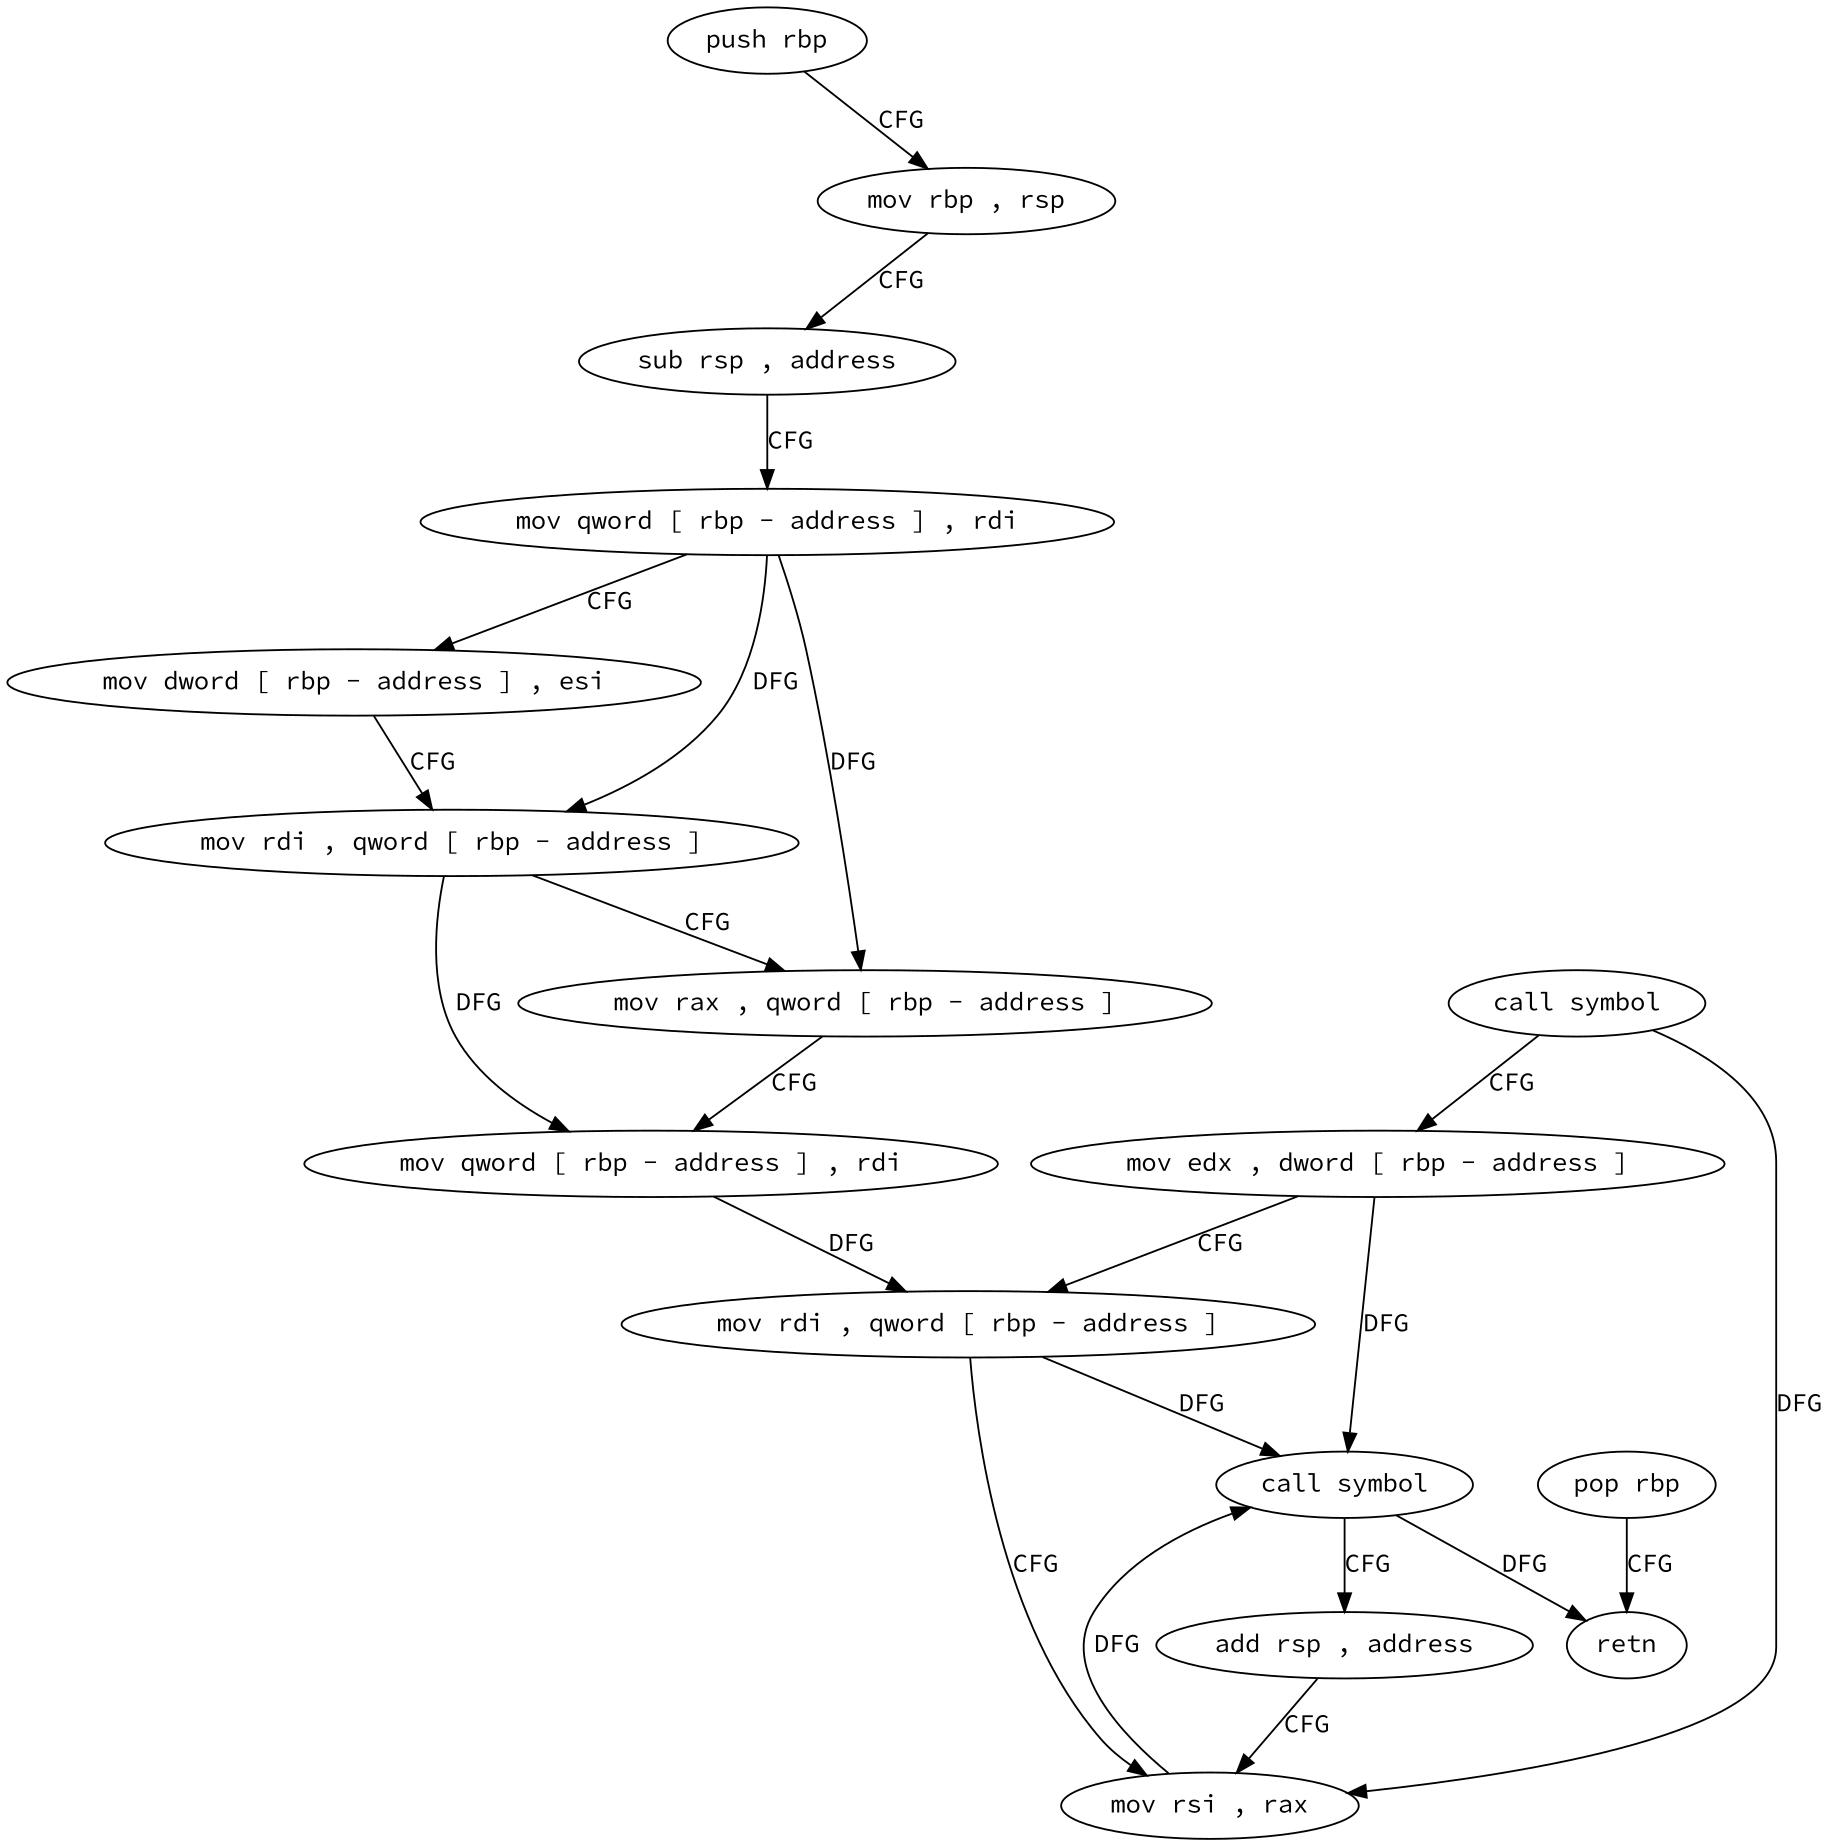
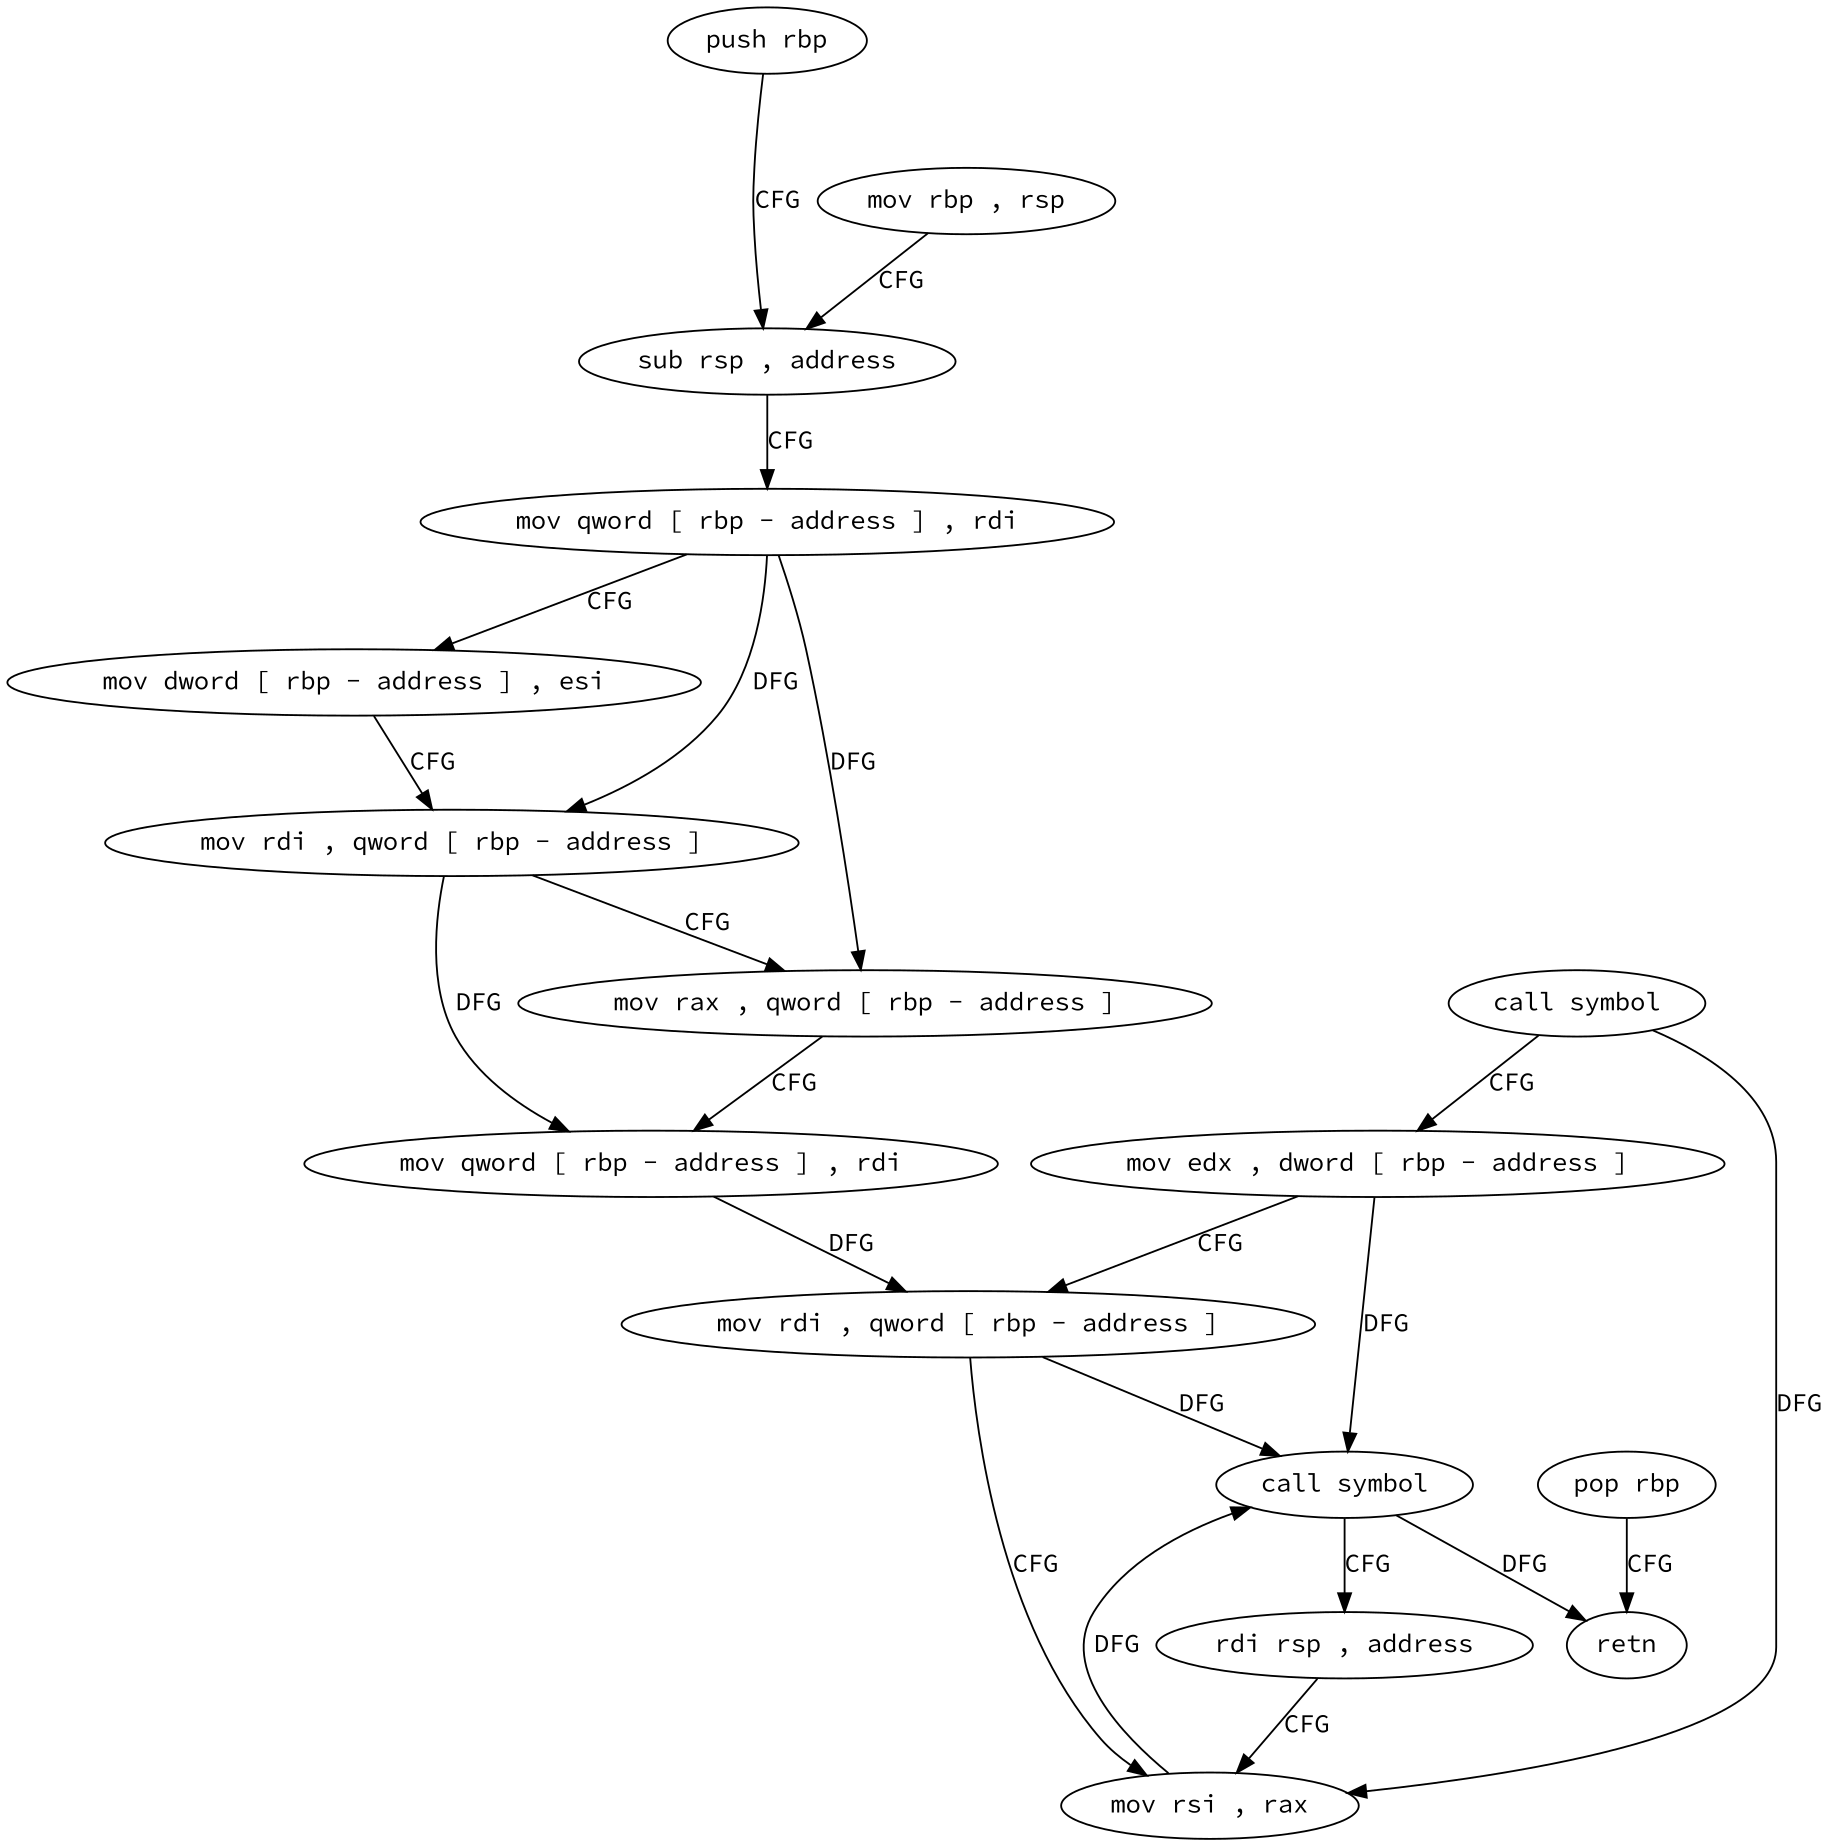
edge "push rbp" -> "mov rbp , rsp": now "push rbp" -> "sub rsp , address"
node "add rsp , address": label "add rsp , address" -> "rdi rsp , address"
